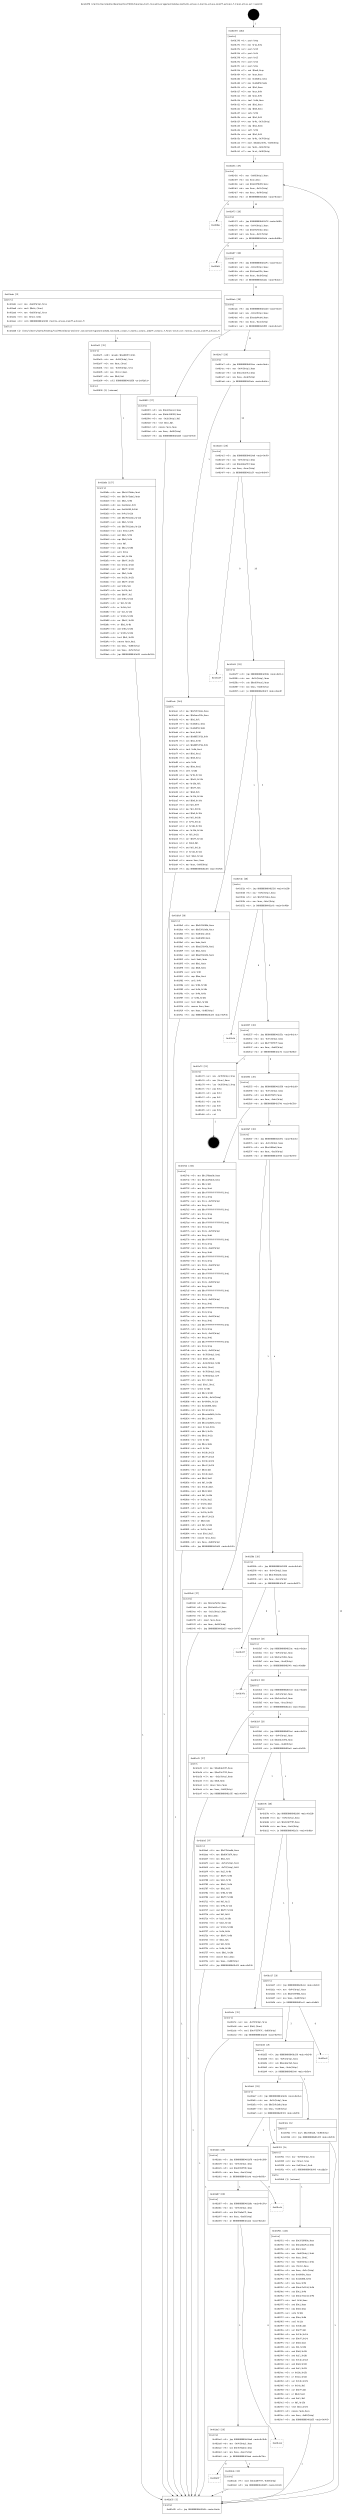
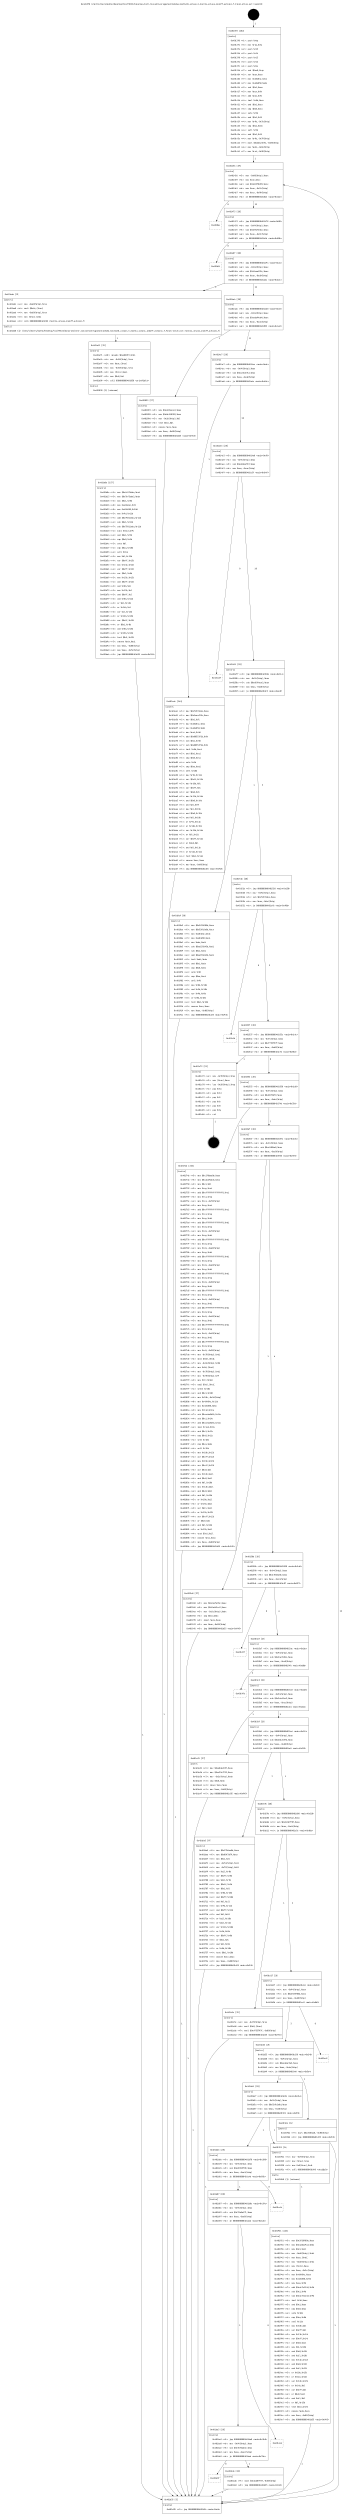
edge "0x40148f [28]" -> "0x401adc [21]": added, label "1"
